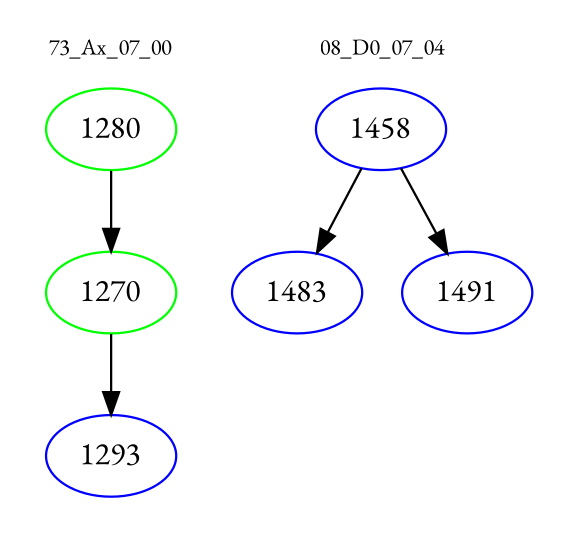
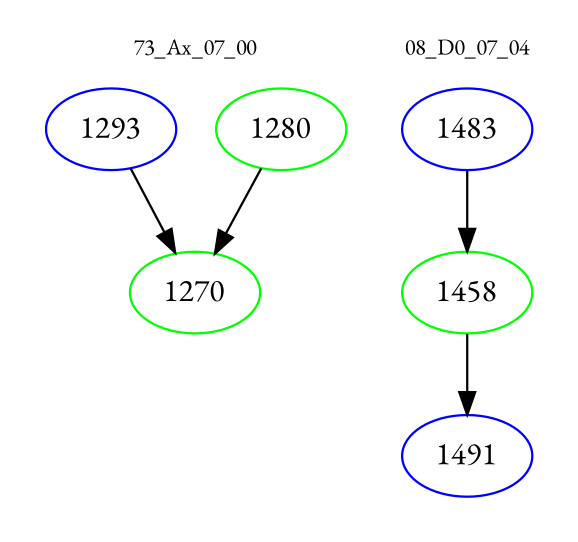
node "1458": color blue -> green
edge "1458" -> "1483": reversed
edge "1270" -> "1293": reversed
